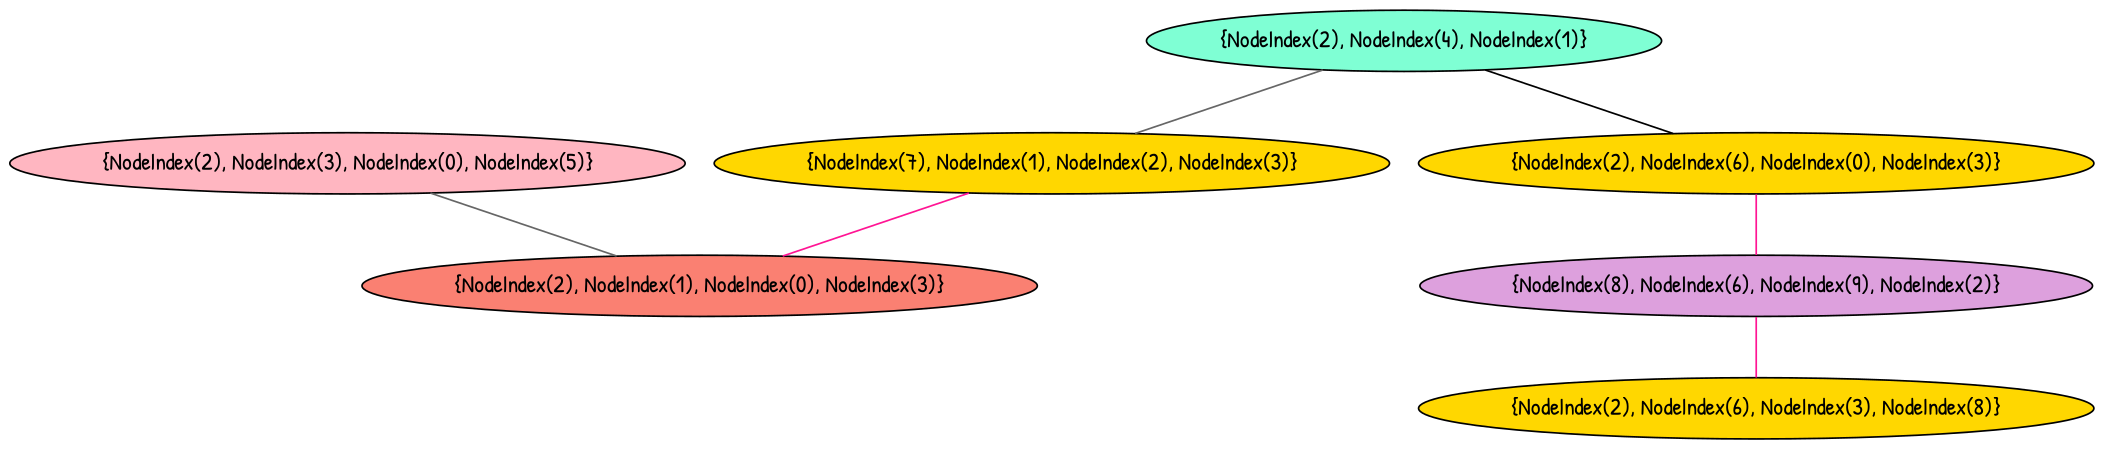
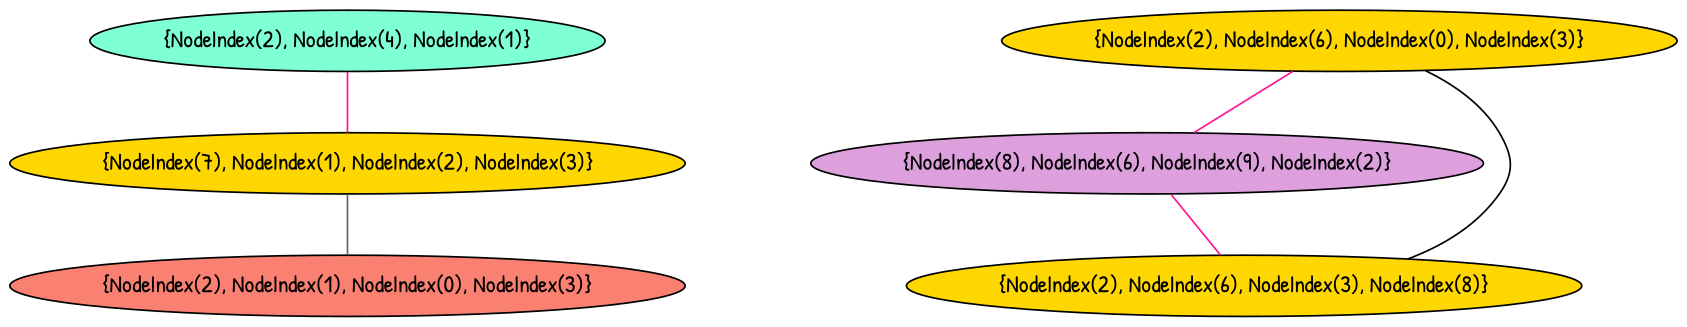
edge "{NodeIndex(2), NodeIndex(4), NodeIndex(1)}" -- "{NodeIndex(7), NodeIndex(1), NodeIndex(2), NodeIndex(3)}": color gray40 -> deeppink
edge "{NodeIndex(2), NodeIndex(4), NodeIndex(1)}" -- "{NodeIndex(2), NodeIndex(6), NodeIndex(0), NodeIndex(3)}": now "{NodeIndex(2), NodeIndex(6), NodeIndex(3), NodeIndex(8)}" -- "{NodeIndex(2), NodeIndex(6), NodeIndex(0), NodeIndex(3)}"
node "{NodeIndex(2), NodeIndex(3), NodeIndex(0), NodeIndex(5)}": removed
edge "{NodeIndex(7), NodeIndex(1), NodeIndex(2), NodeIndex(3)}" -- "{NodeIndex(2), NodeIndex(1), NodeIndex(0), NodeIndex(3)}": color deeppink -> gray40
